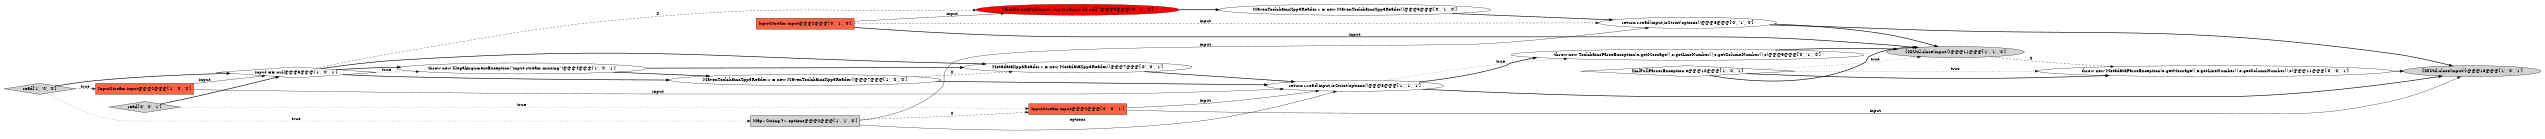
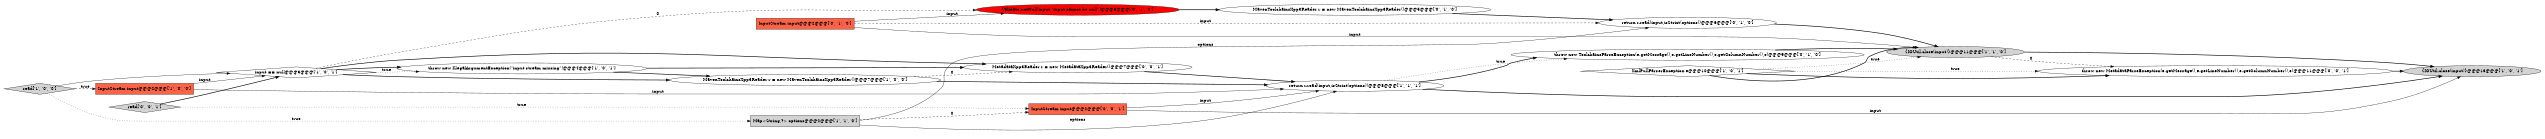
edge "return r.read(input,isStrict(options))@@@6@@@['0', '1', '0']" -> "{IOUtil.close(input)}@@@13@@@['1', '0', '1']": now "{IOUtil.close(input)}@@@11@@@['1', '1', '0']" -> "{IOUtil.close(input)}@@@13@@@['1', '0', '1']"
edge "InputStream input@@@2@@@['0', '1', '0']" -> "{IOUtil.close(input)}@@@11@@@['1', '1', '0']": style bold -> solid
edge "Map<String,?> options@@@2@@@['1', '1', '0']" -> "return r.read(input,isStrict(options))@@@6@@@['0', '1', '0']": label "input" -> "options"
edge "read['1', '0', '0']" -> "input == null@@@3@@@['1', '0', '1']": style bold -> solid
